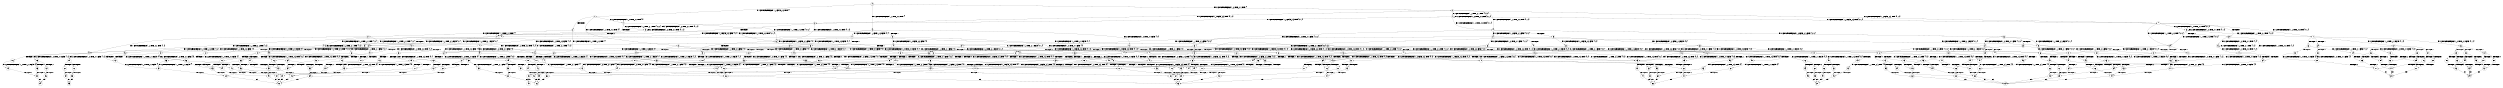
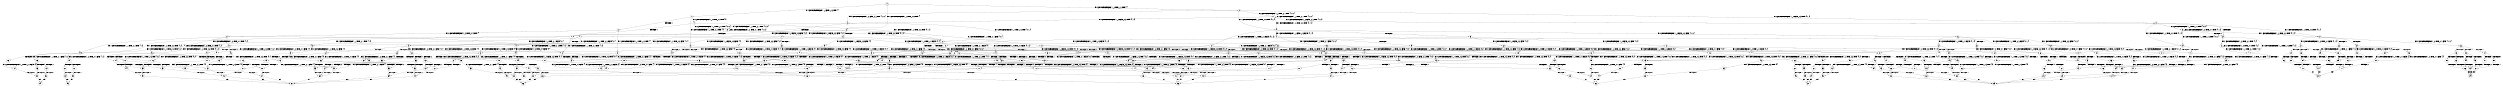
node "292": removed
